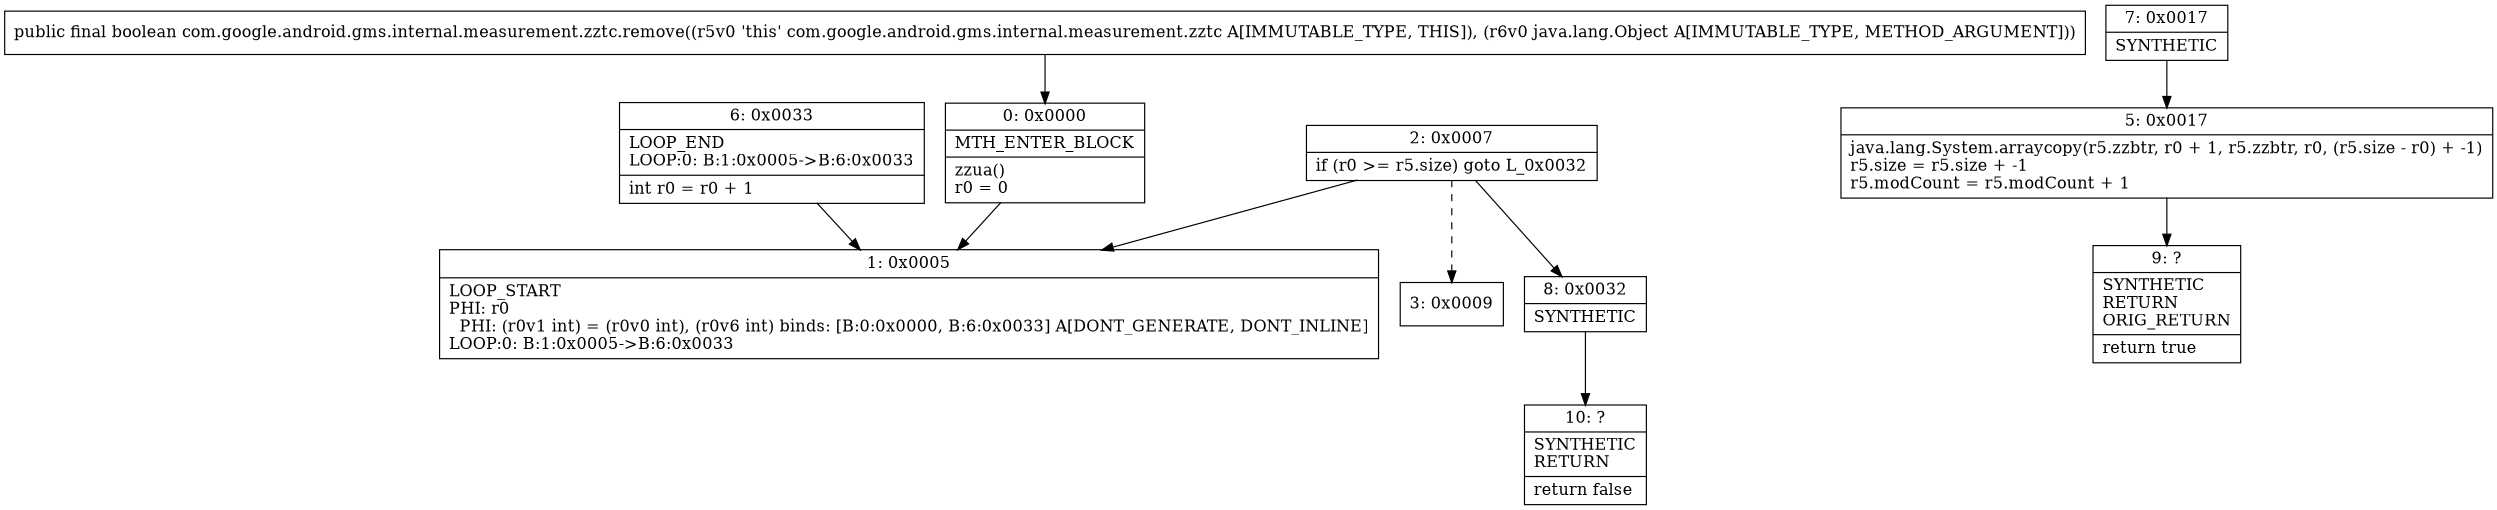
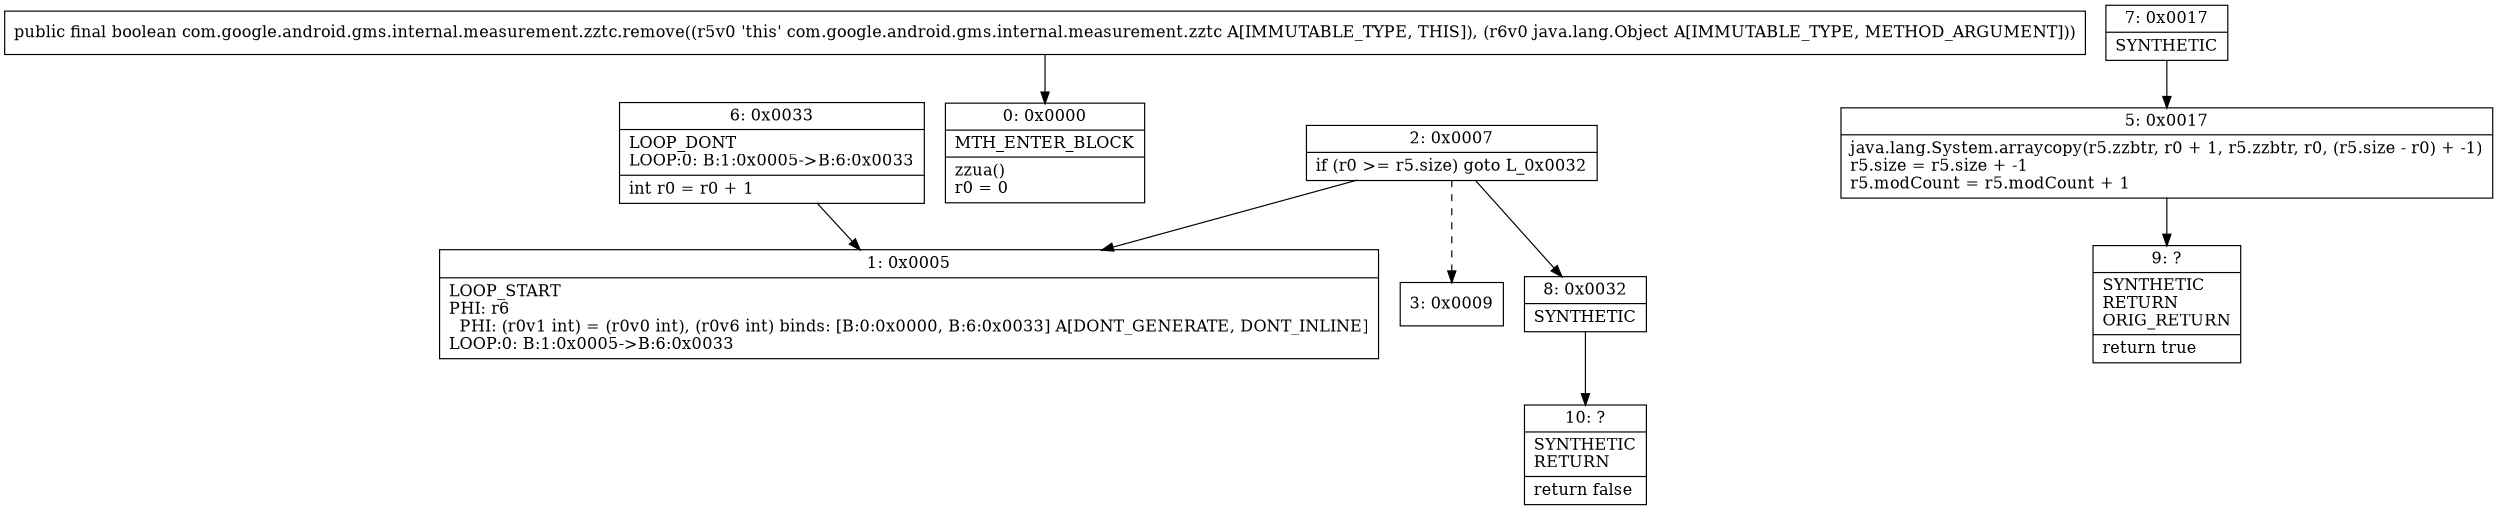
node "6: 0x0033": text "LOOP_END" -> "LOOP_DONT"
edge "0: 0x0000" -> "1: 0x0005": removed
node "1: 0x0005": text "PHI: r0" -> "PHI: r6"
